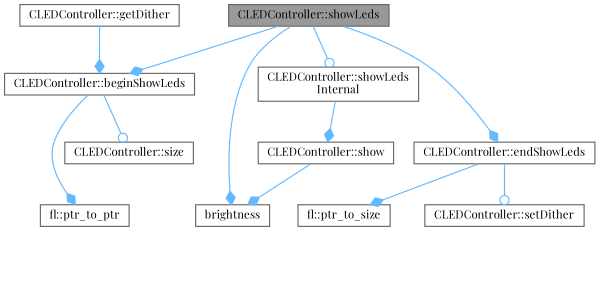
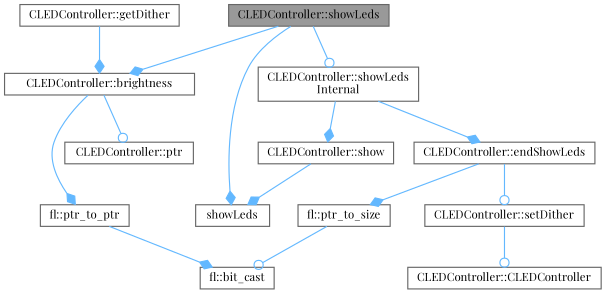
edge "CLEDController::showLeds" -> "CLEDController::endShowLeds": now "CLEDController::showLeds Internal" -> "CLEDController::endShowLeds"
node "CLEDController::beginShowLeds": label "CLEDController::beginShowLeds" -> "CLEDController::brightness"
node "CLEDController::size": label "CLEDController::size" -> "CLEDController::ptr"
node "brightness": label "brightness" -> "showLeds"
node "fl::bit_cast": added
node "CLEDController::CLEDController": added
